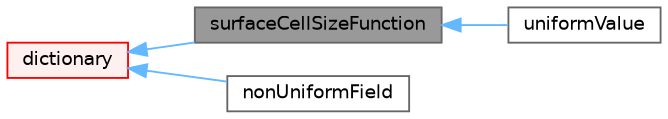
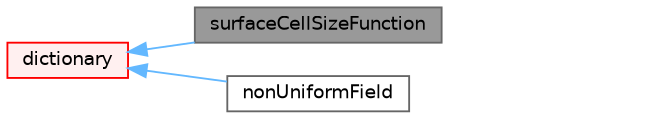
node "uniformValue": removed
